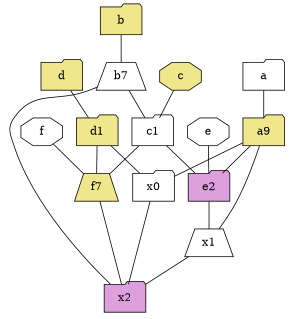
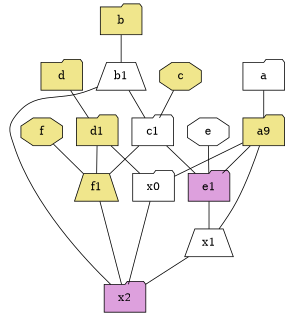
node "b7": label "b7" -> "b1"
node "f": fillcolor white -> khaki
node "f7": label "f7" -> "f1"
node "e2": label "e2" -> "e1"
